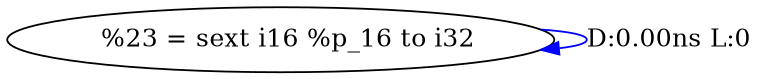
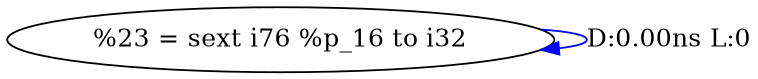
node "%23 = sext i16 %p_16 to i32": label "%23 = sext i16 %p_16 to i32" -> "%23 = sext i76 %p_16 to i32"
